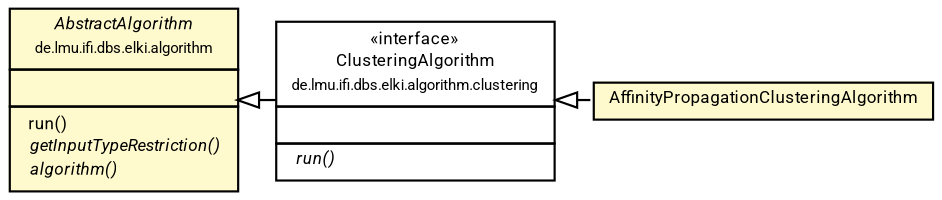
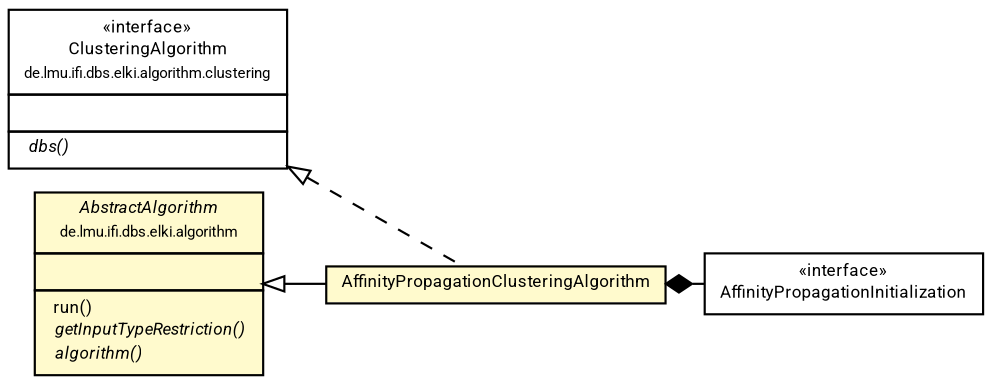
edge "ClusteringAlgorithm" -> "AbstractAlgorithm": now "AffinityPropagationClusteringAlgorithm" -> "AbstractAlgorithm"
node "ClusteringAlgorithm": text "run()" -> "dbs()"
node "AffinityPropagationInitialization": added
